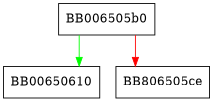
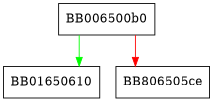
node "BB006505b0": label "BB006505b0" -> "BB006500b0"
node "BB00650610": label "BB00650610" -> "BB01650610"
